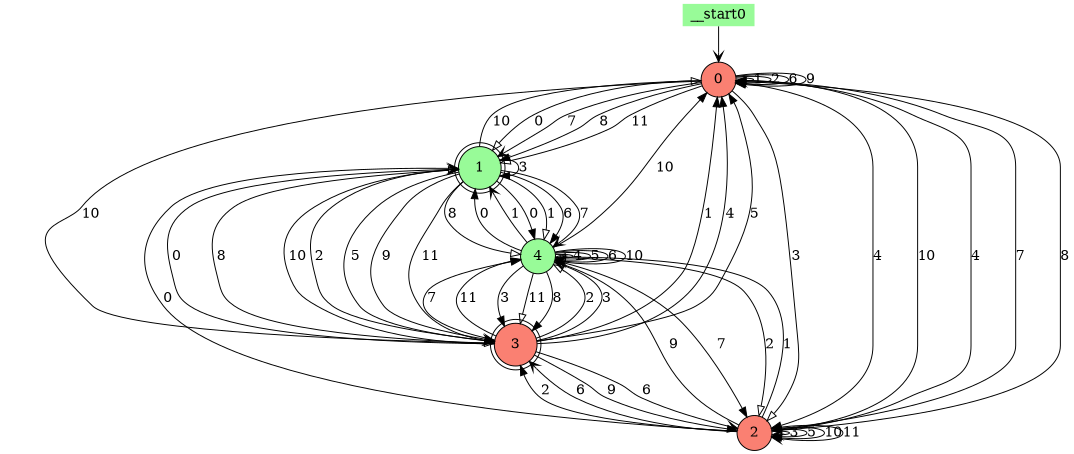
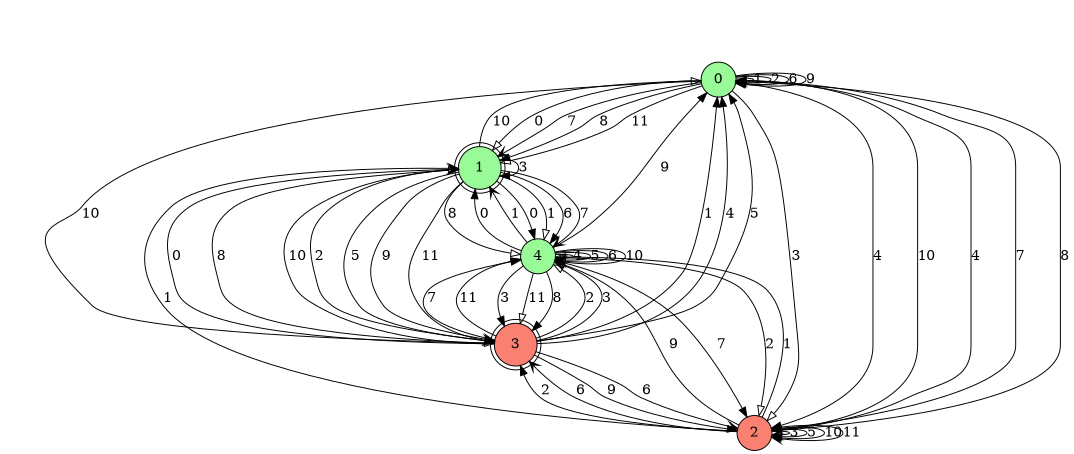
node "__start0": removed
node "0": fillcolor salmon -> palegreen
edge "4" -> "0": label "10" -> "9"
edge "2" -> "1": label "0" -> "1"
